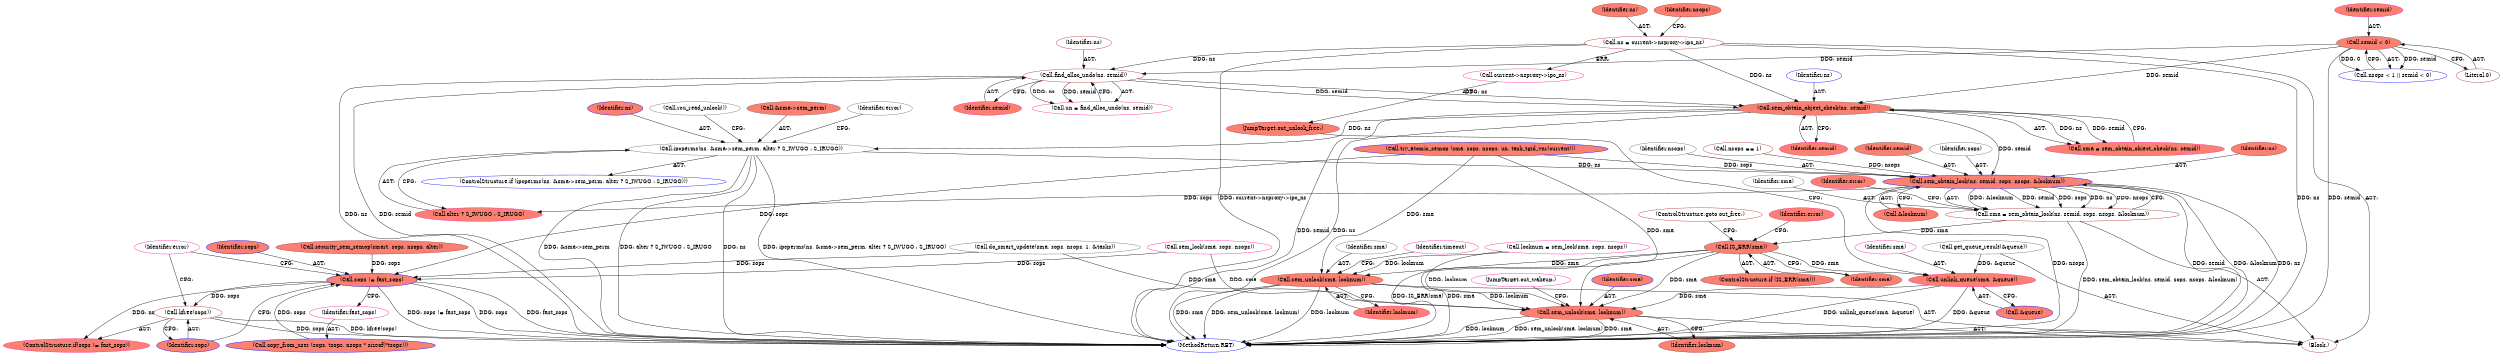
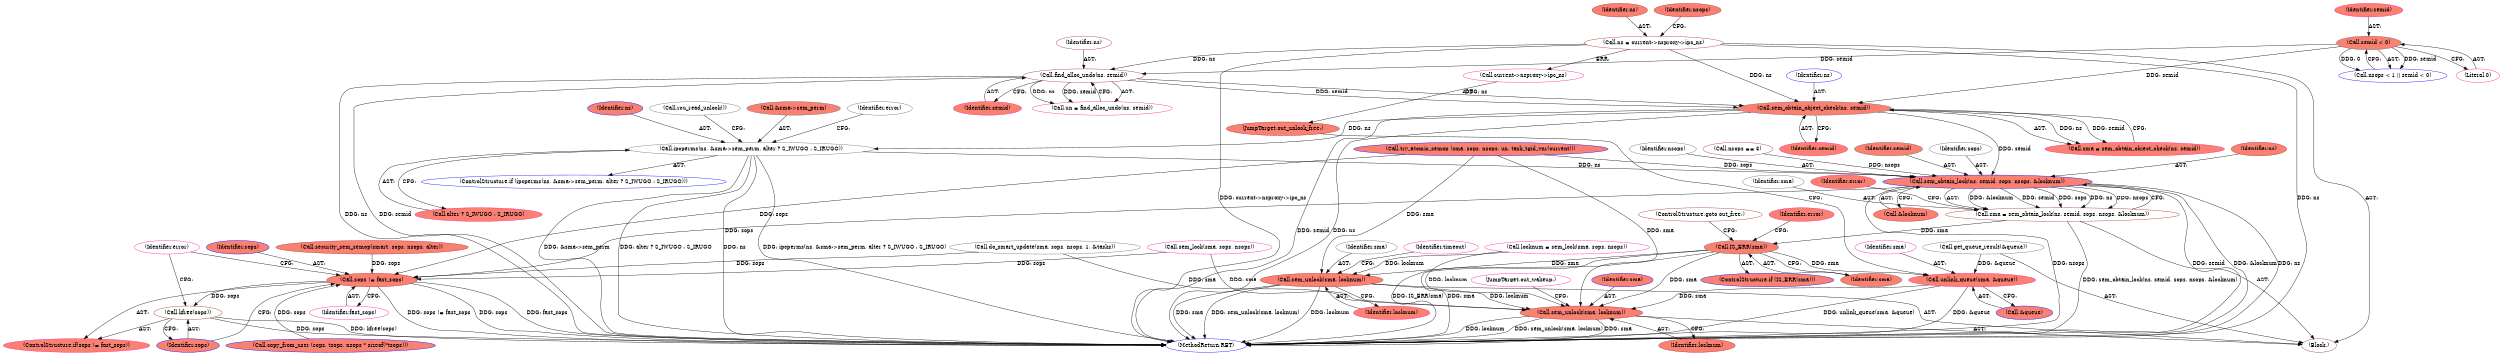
node "(Literal,0)": color brown -> deeppink
node "(Call,nsops == 1)": label "(Call,nsops == 1)" -> "(Call,nsops == 3)"
edge "(Call,sem_obtain_lock(ns, semid, sops, nsops, &locknum))" -> "(Call,alter ? S_IWUGO : S_IRUGO)": now "(Call,sem_obtain_lock(ns, semid, sops, nsops, &locknum))" -> "(Call,sops != fast_sops)"
node "(Call,sops != fast_sops)": color blue -> brown
node "(ControlStructure,if (IS_ERR(sma)))": color brown -> blue
edge "(Call,sops != fast_sops)" -> "(ControlStructure,if(sops != fast_sops))": label "DDG: ns" -> "AST: "
edge "(Identifier,fast_sops)" -> "(Call,copy_from_user (sops, tsops, nsops * sizeof(*tsops)))": now "(Identifier,fast_sops)" -> "(Call,sops != fast_sops)"
edge "(Call,semid < 0)" -> "(MethodReturn,RET)": removed, label "DDG: semid"
